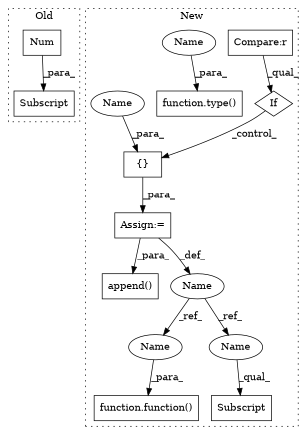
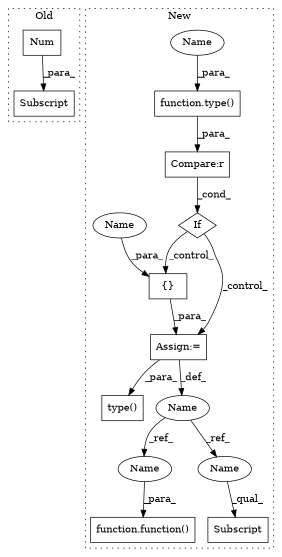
edge "Compare:r" -> "If": label "_qual_" -> "_cond_"
edge "function.type()" -> "Compare:r": added, label "_para_"
edge "If" -> "Assign:=": added, label "_control_"
node "append()": label "append()" -> "type()"
